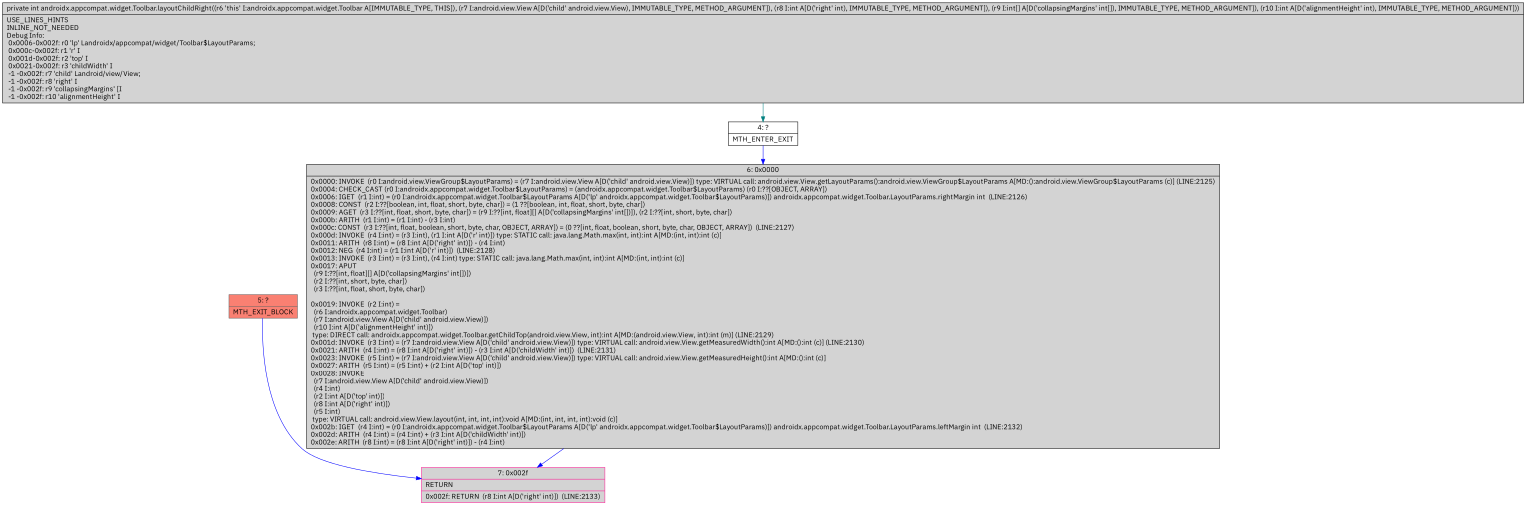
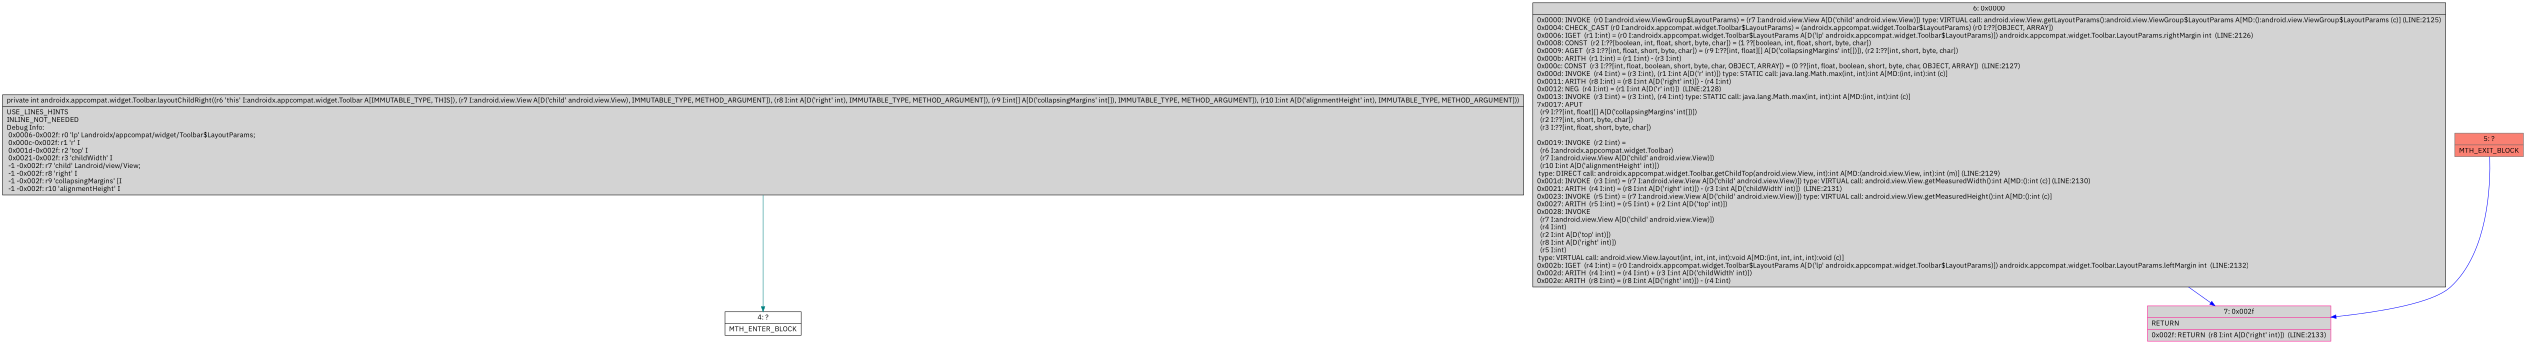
node "4: ?": text "MTH_ENTER_EXIT" -> "MTH_ENTER_BLOCK"
edge "4: ?" -> "6: 0x0000": removed
node "6: 0x0000": text "0x0017: APUT" -> "7x0017: APUT"
